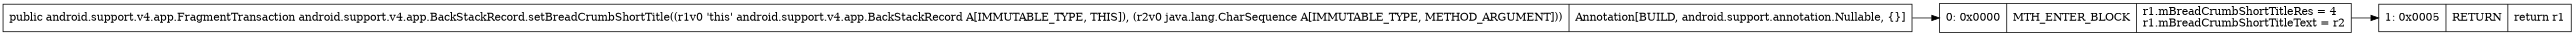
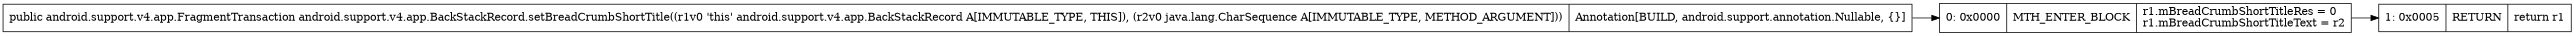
node "0: 0x0000": text "r1.mBreadCrumbShortTitleRes = 4" -> "r1.mBreadCrumbShortTitleRes = 0"
